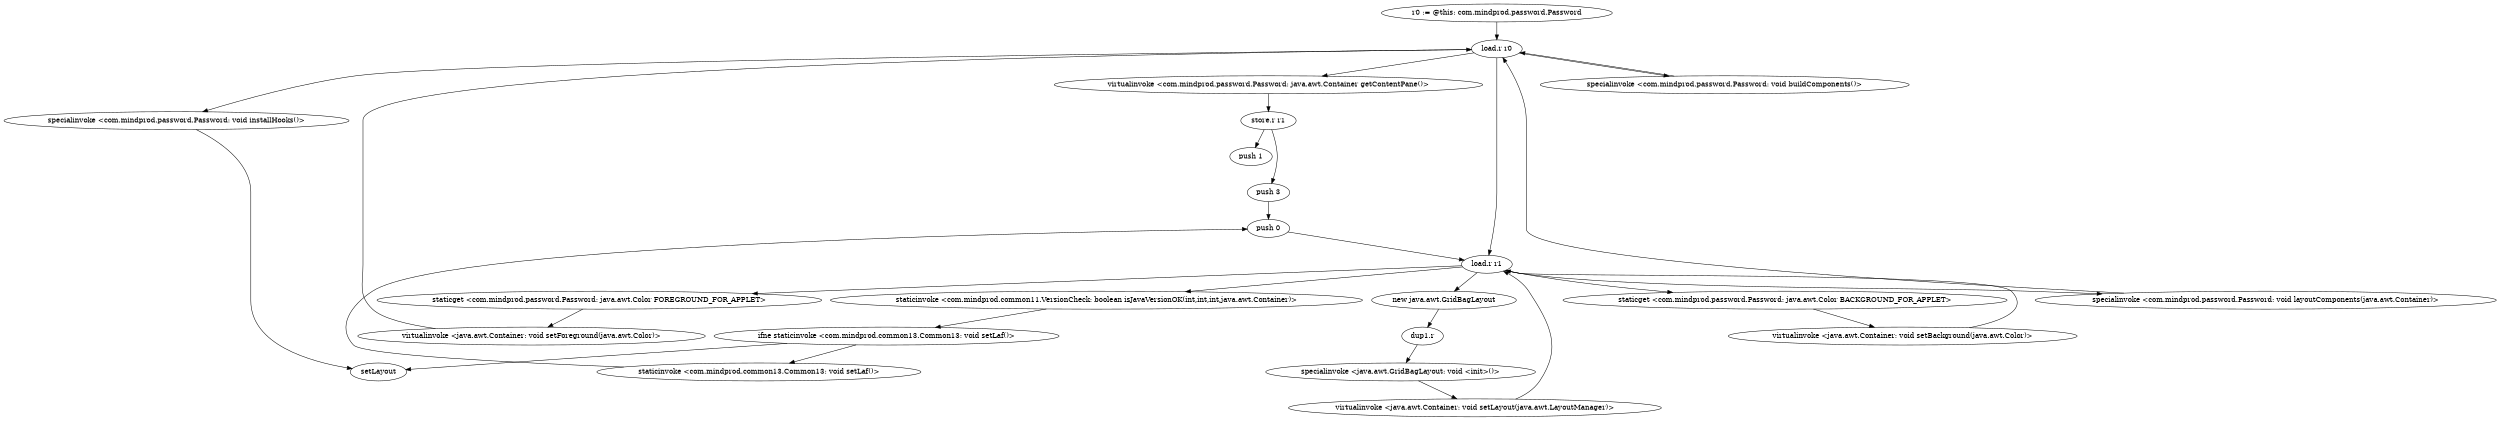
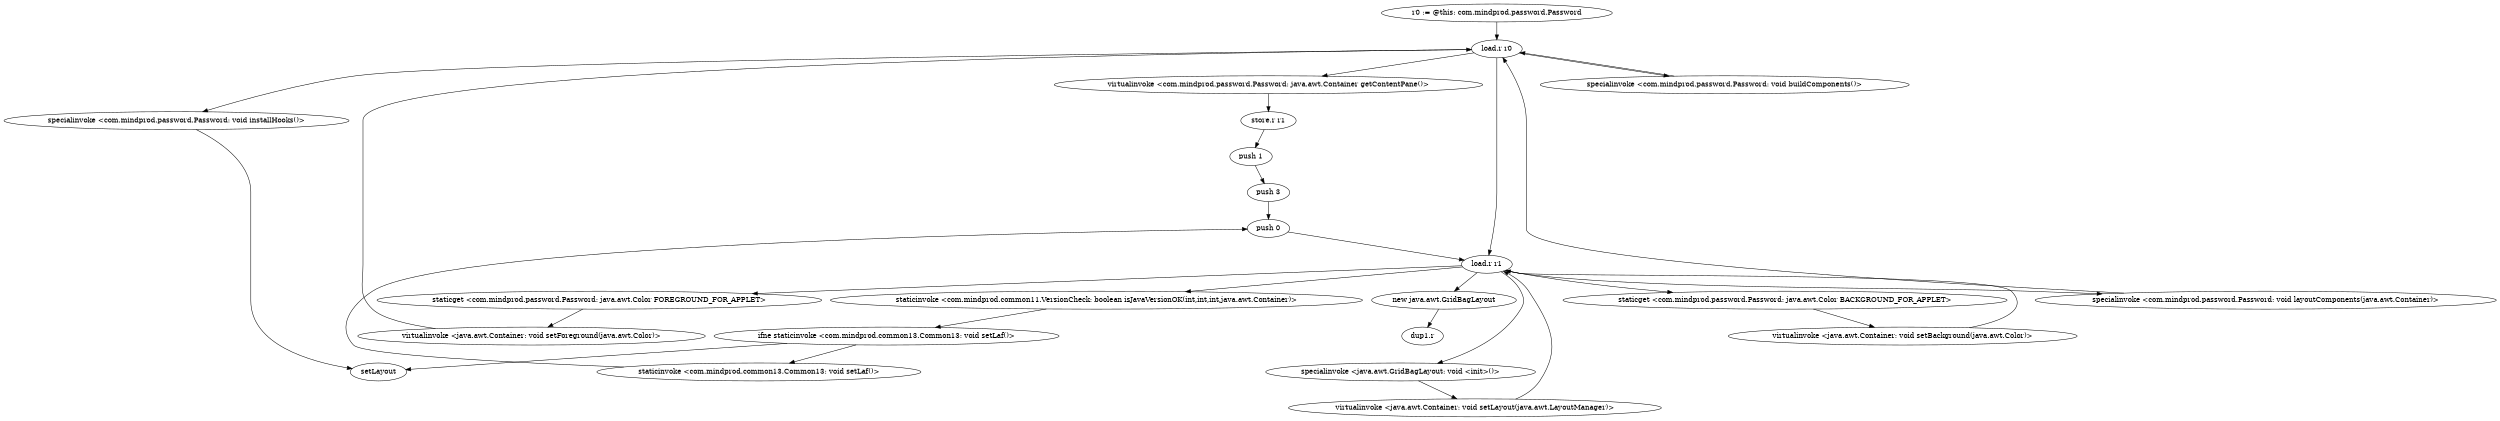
edge "store.r r1" -> "push 3": now "push 1" -> "push 3"
edge "dup1.r" -> "specialinvoke <java.awt.GridBagLayout: void <init>()>": now "load.r r1" -> "specialinvoke <java.awt.GridBagLayout: void <init>()>"
